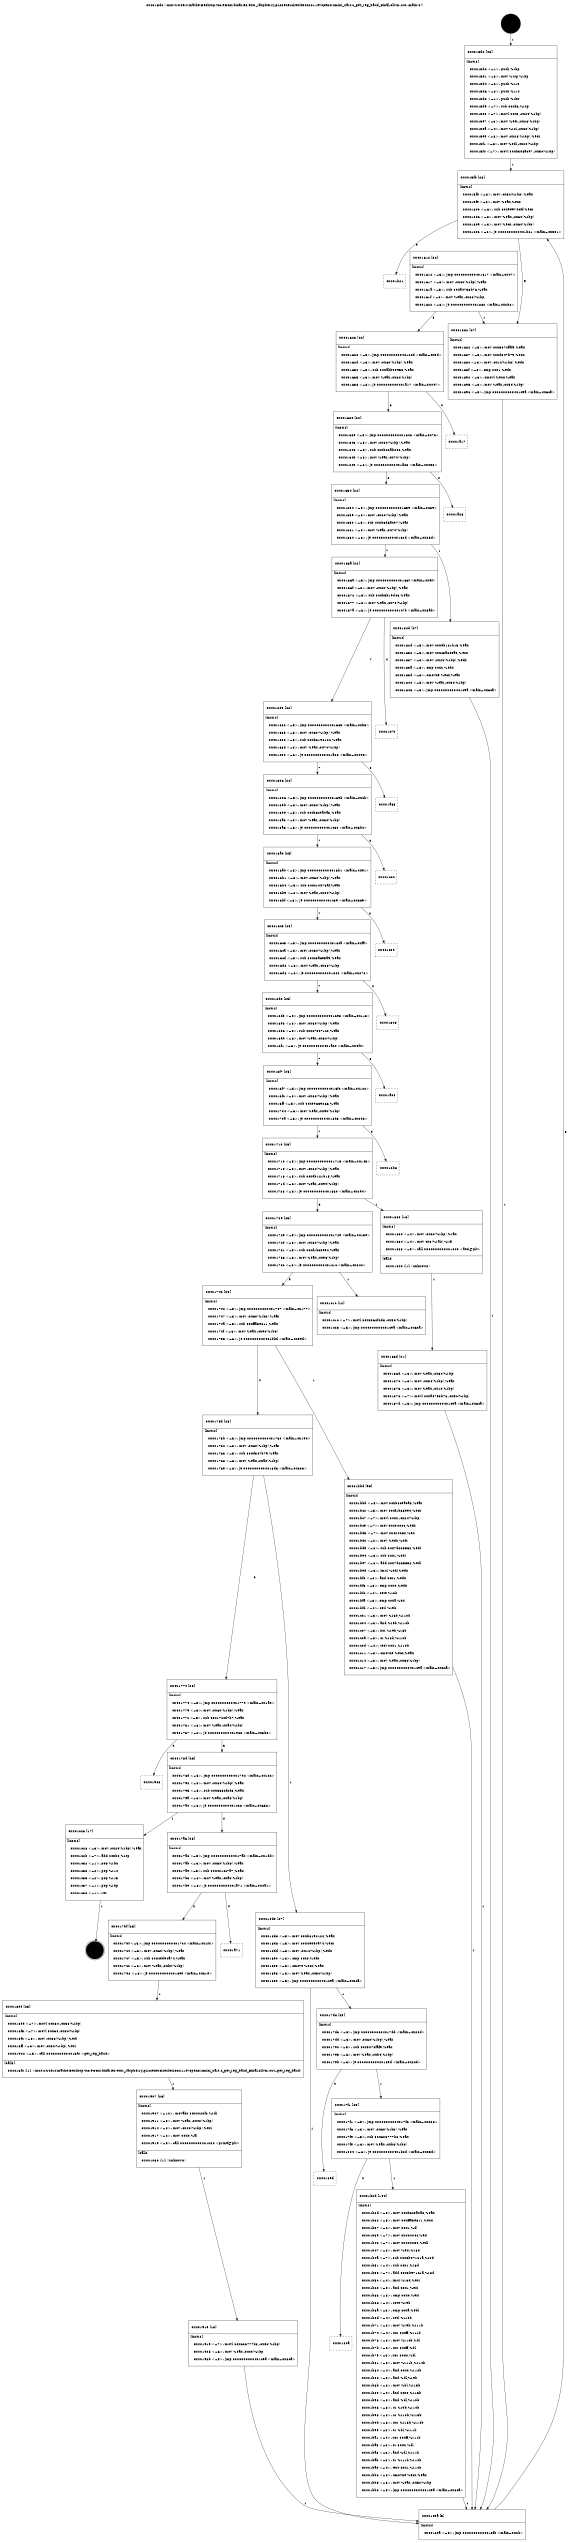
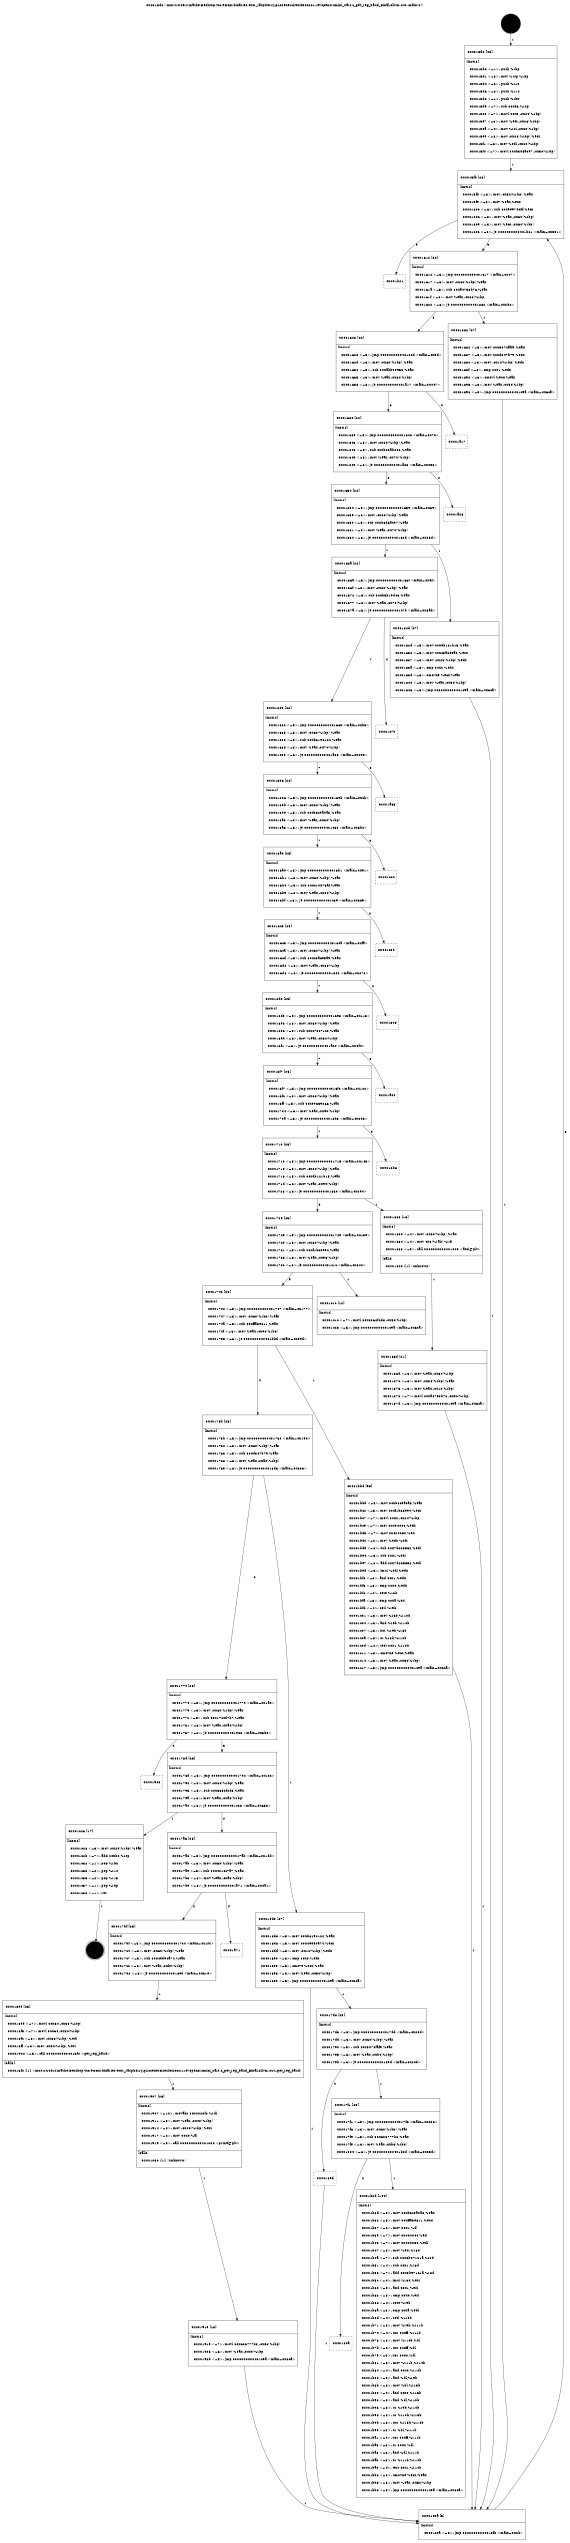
edge "0x4015fb [23]" -> "0x401882 [27]": now "0x4015fb [23]" -> "0x401612 [22]"
edge "0x401b2d [144]" -> "0x401c9a [5]": now "0x40189d" -> "0x401c9a [5]"
